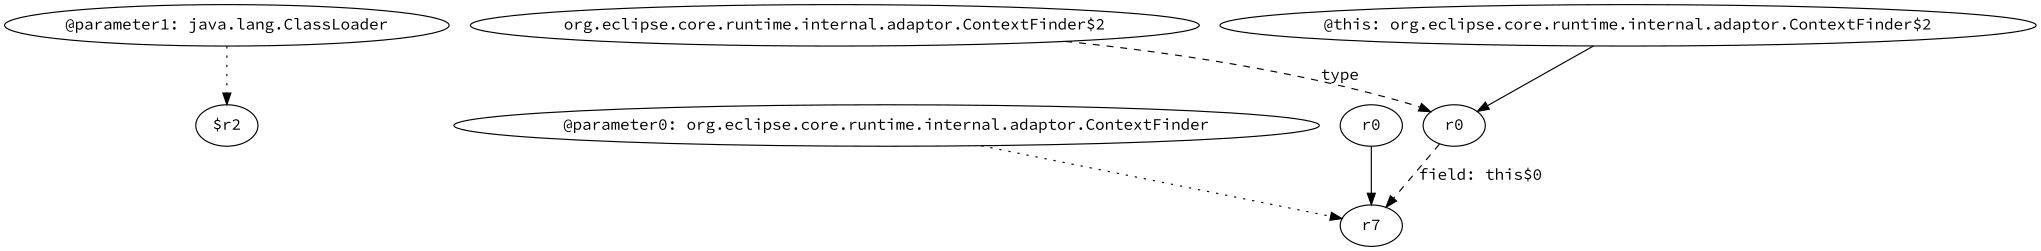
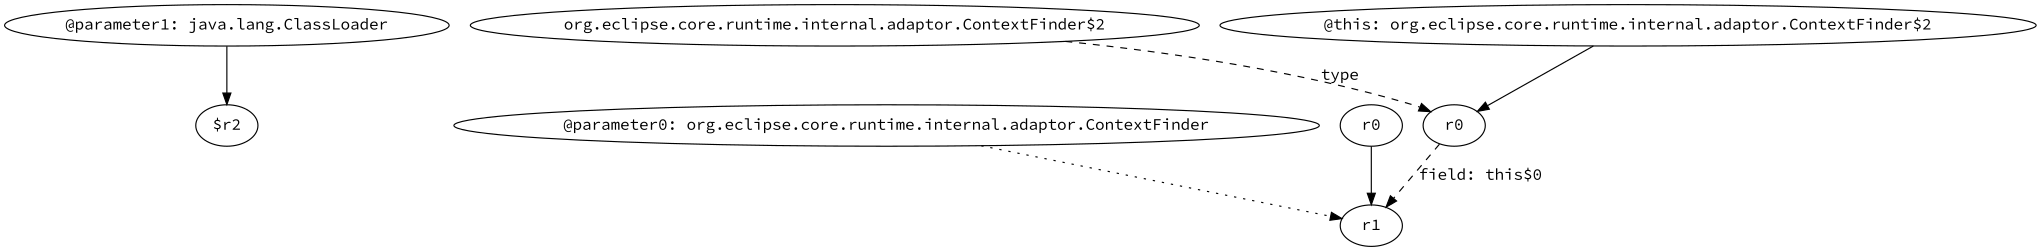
edge "@parameter1: java.lang.ClassLoader" -> "$r2": style dotted -> solid
node "r7": label "r7" -> "r1"
